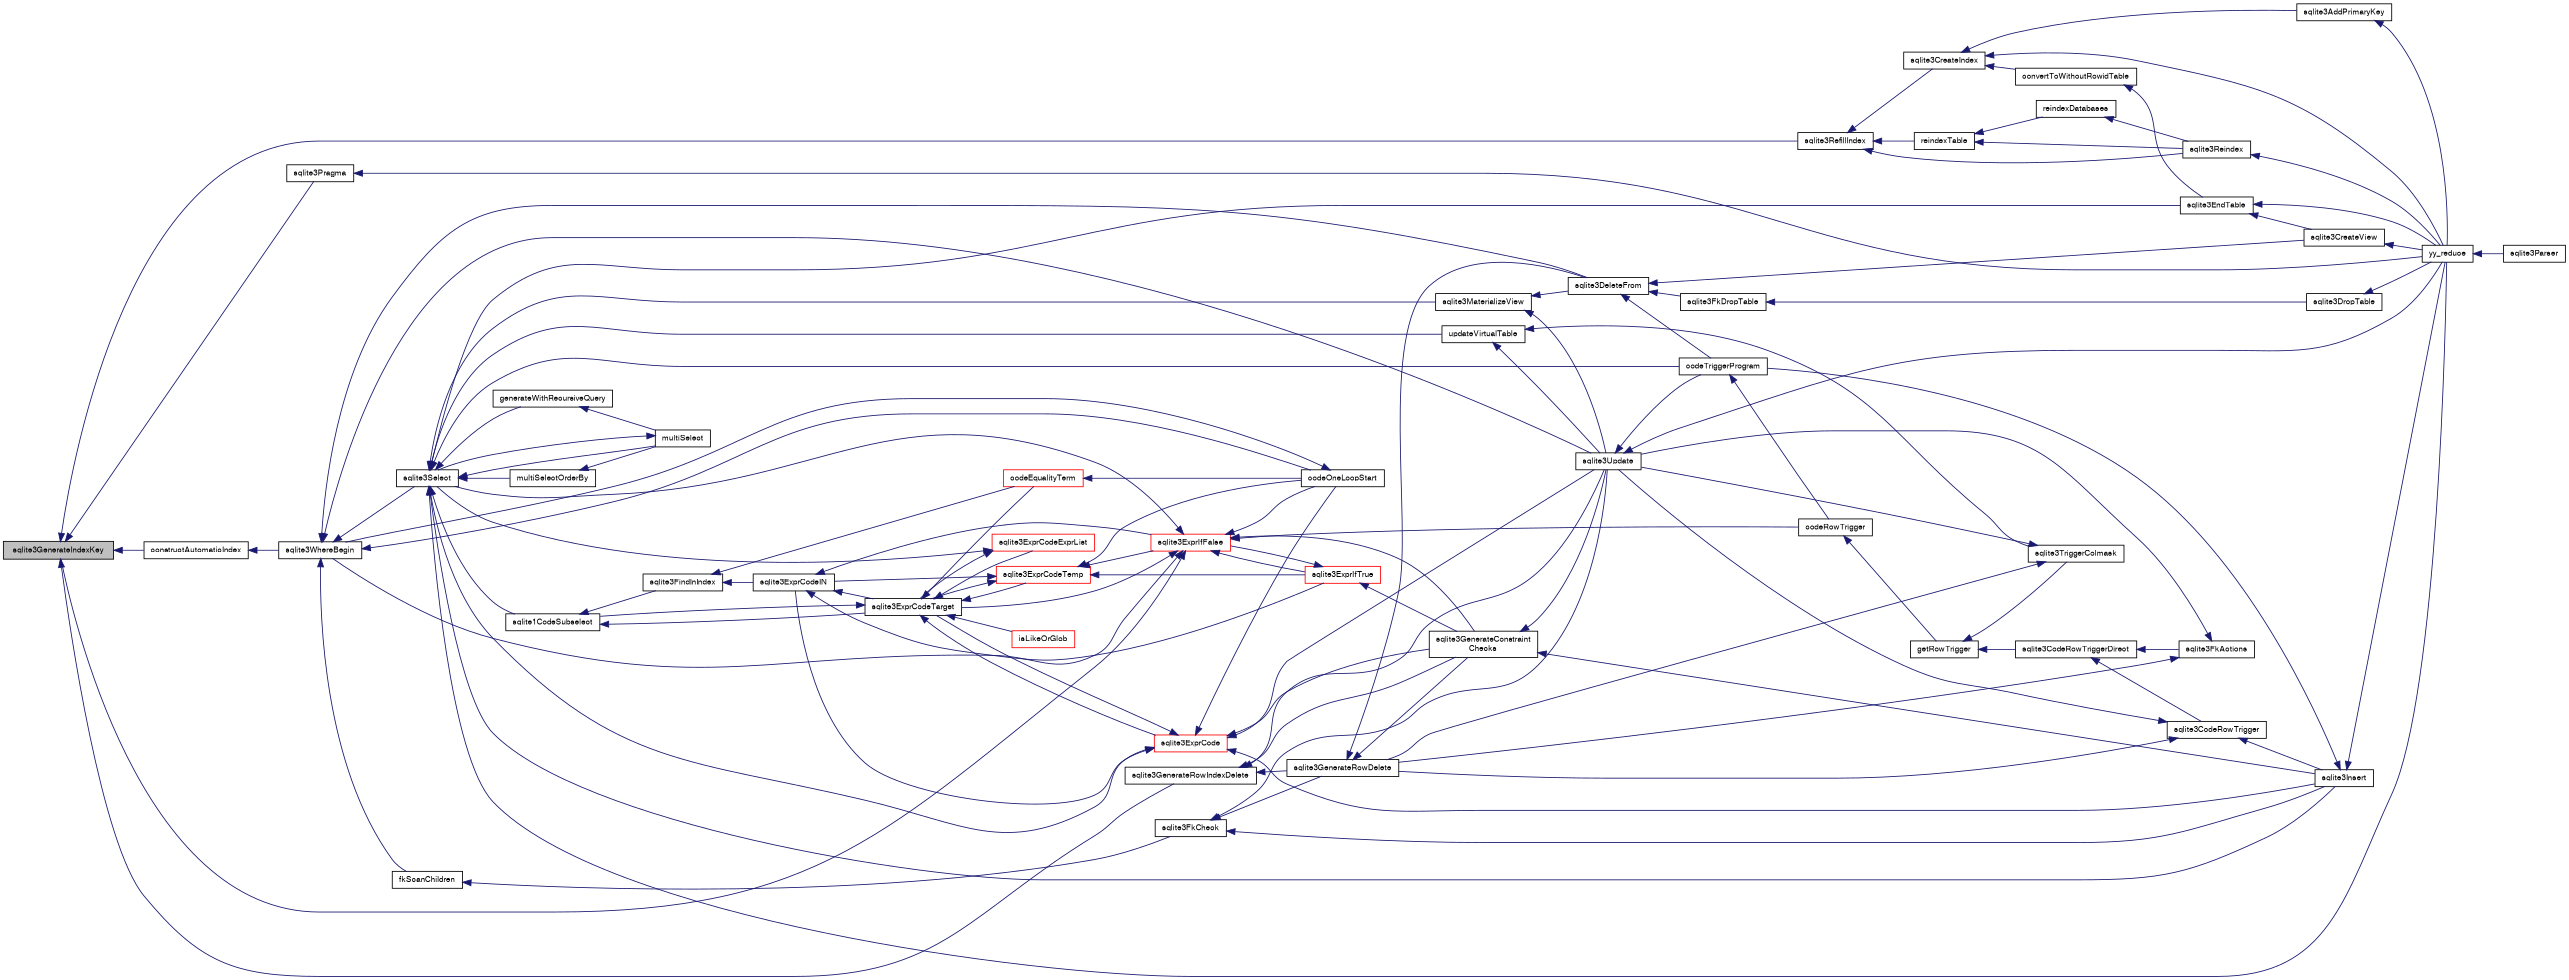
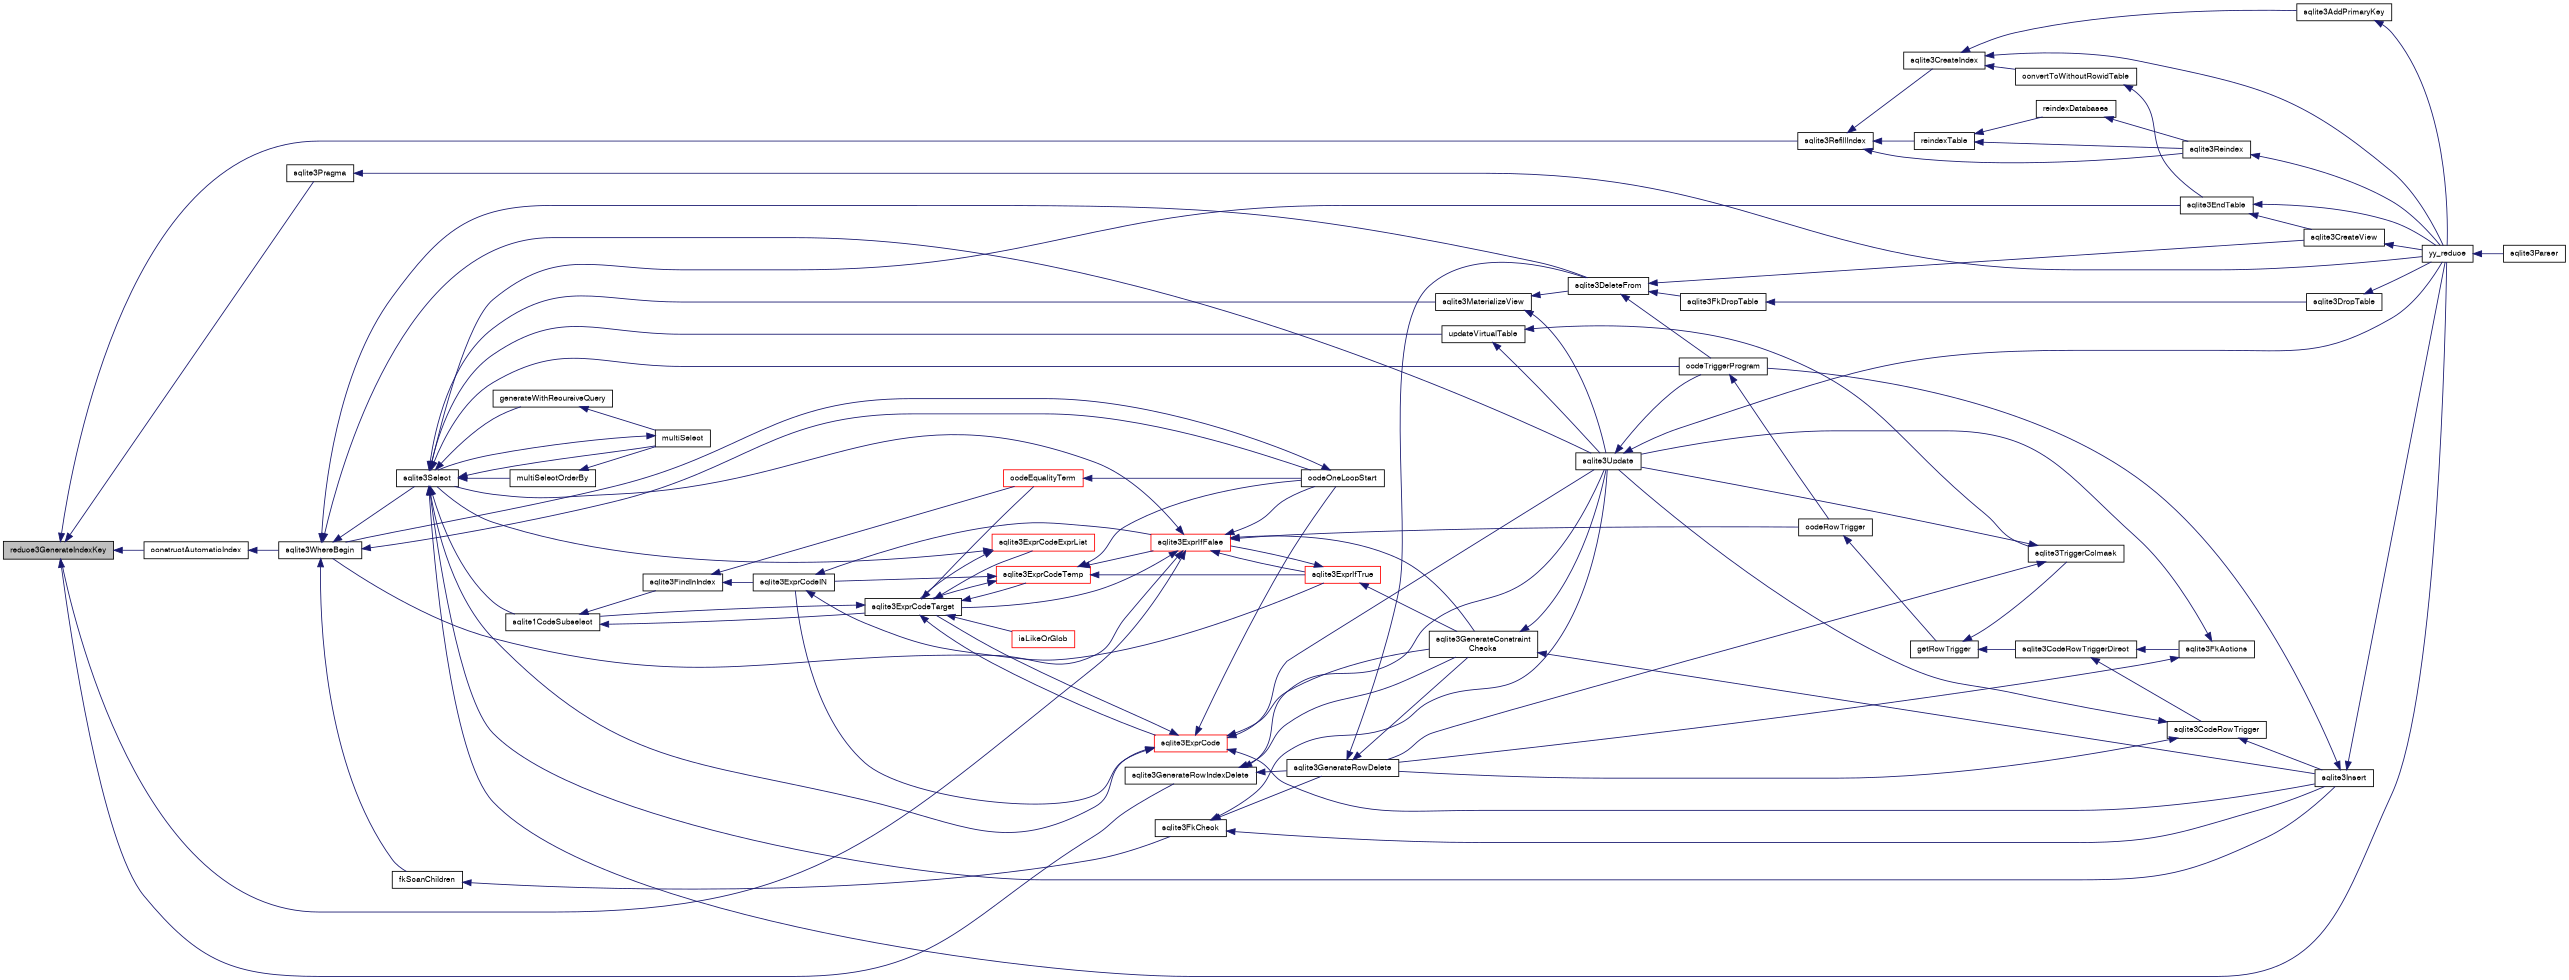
node "sqlite3GenerateIndexKey": label "sqlite3GenerateIndexKey" -> "reduce3GenerateIndexKey"
edge "sqlite3ExprCodeTarget" -> "sqlite3ExprCodeIN": removed
